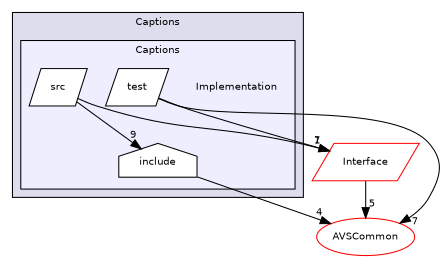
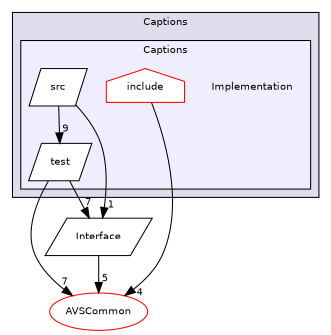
edge "src" -> "include": now "src" -> "test"
node "include": color black -> red
node "Interface": color red -> black
